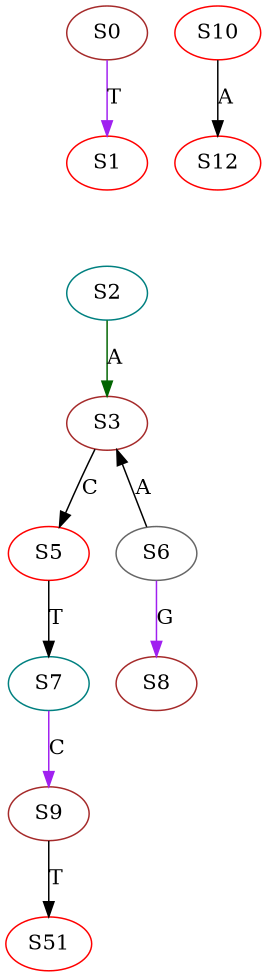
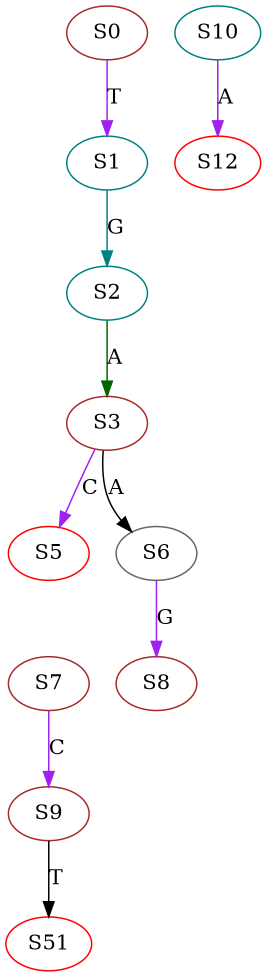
node "S10": color red -> teal
edge "S10" -> "S12": color black -> purple
node "S1": color red -> teal
edge "S1" -> "S2": added, label "G"
edge "S3" -> "S5": color black -> purple
edge "S6" -> "S3": reversed
edge "S5" -> "S7": removed, label "T"
node "S7": color teal -> brown
